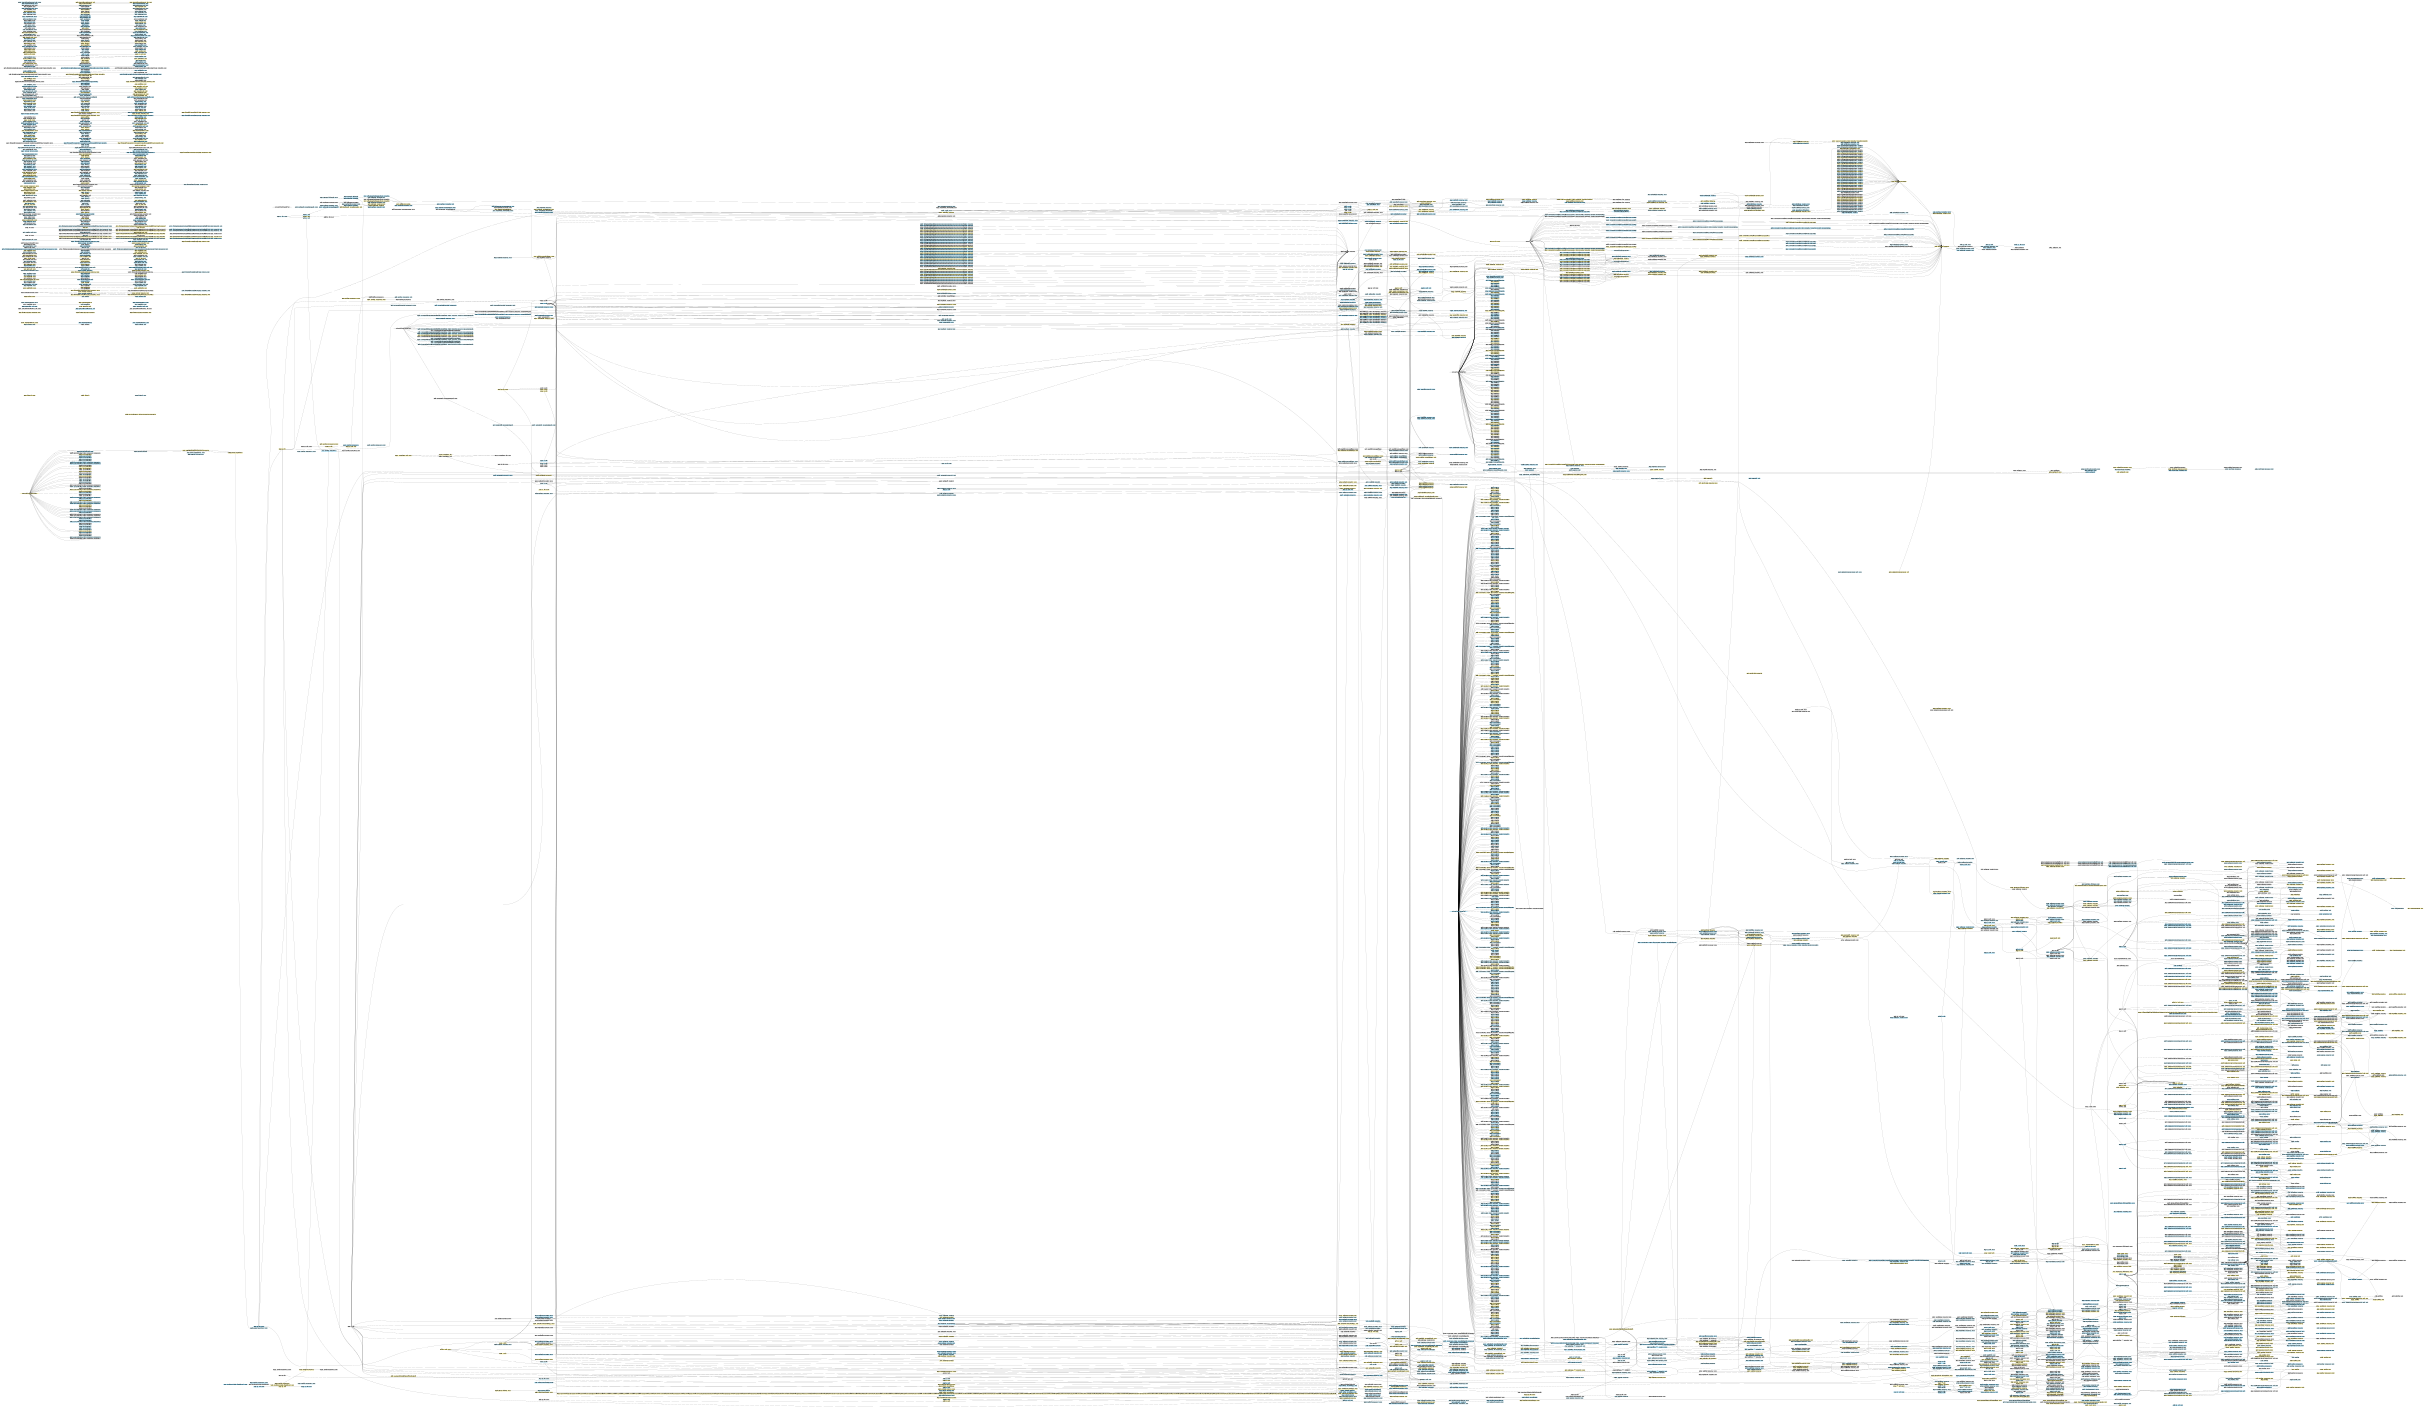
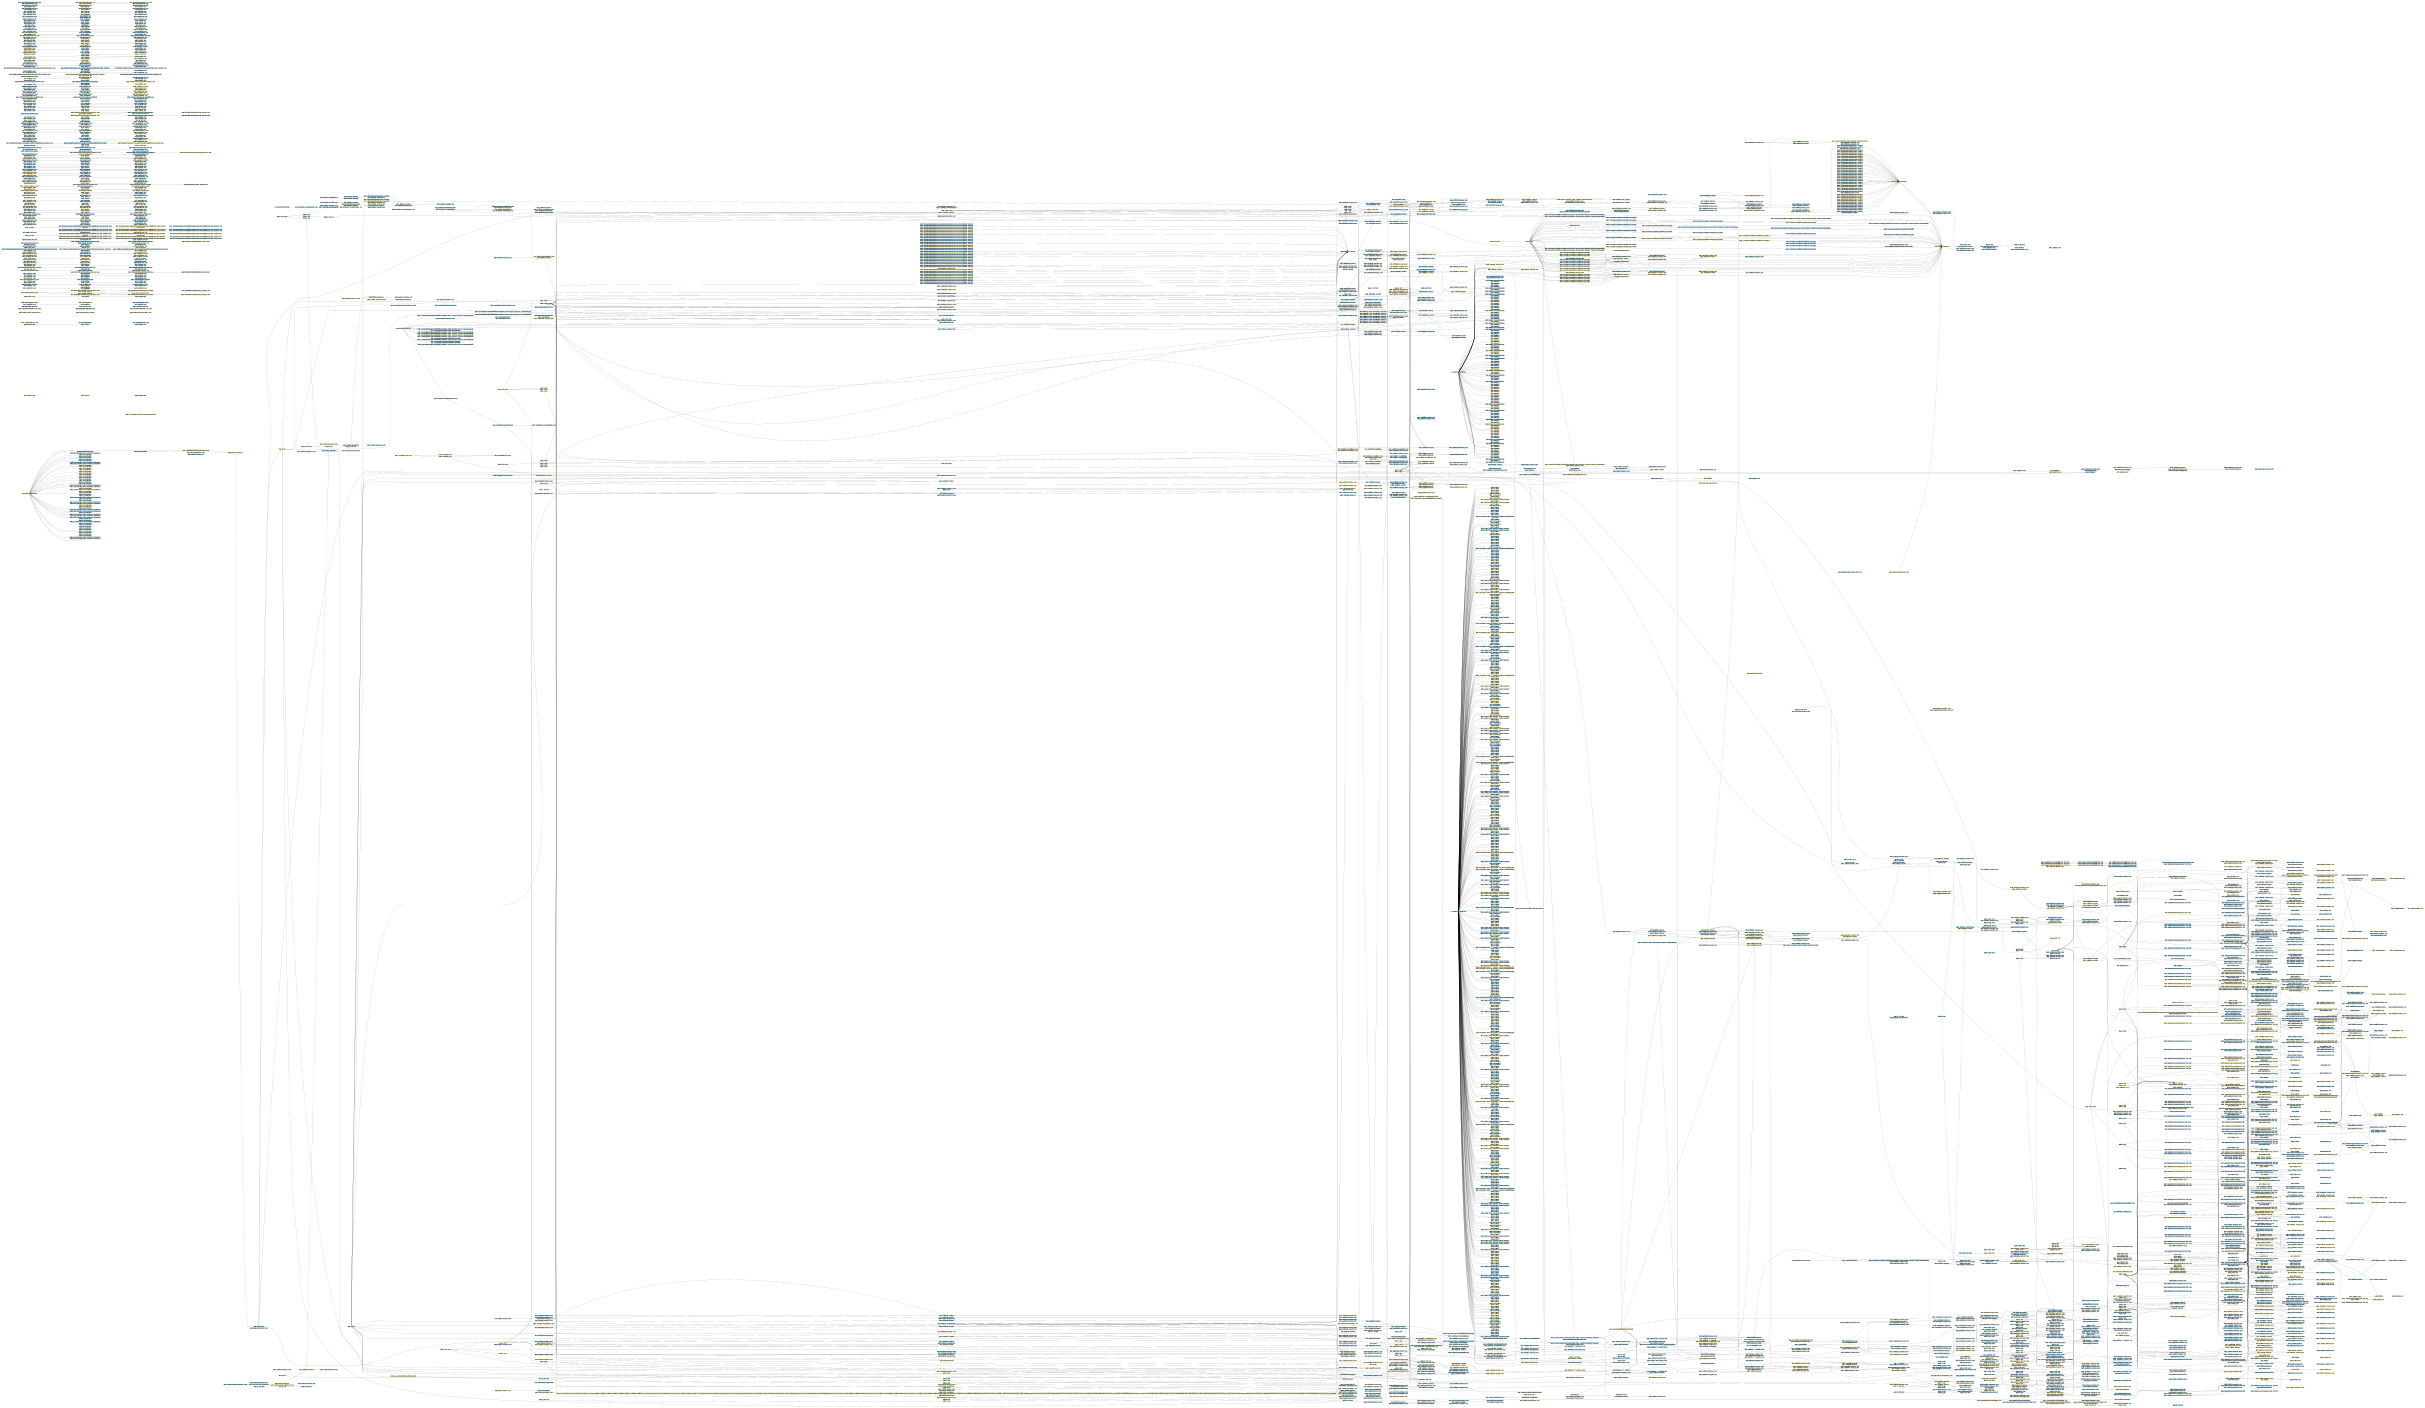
node "CE0x52652b0": fillcolor khaki -> skyblue
